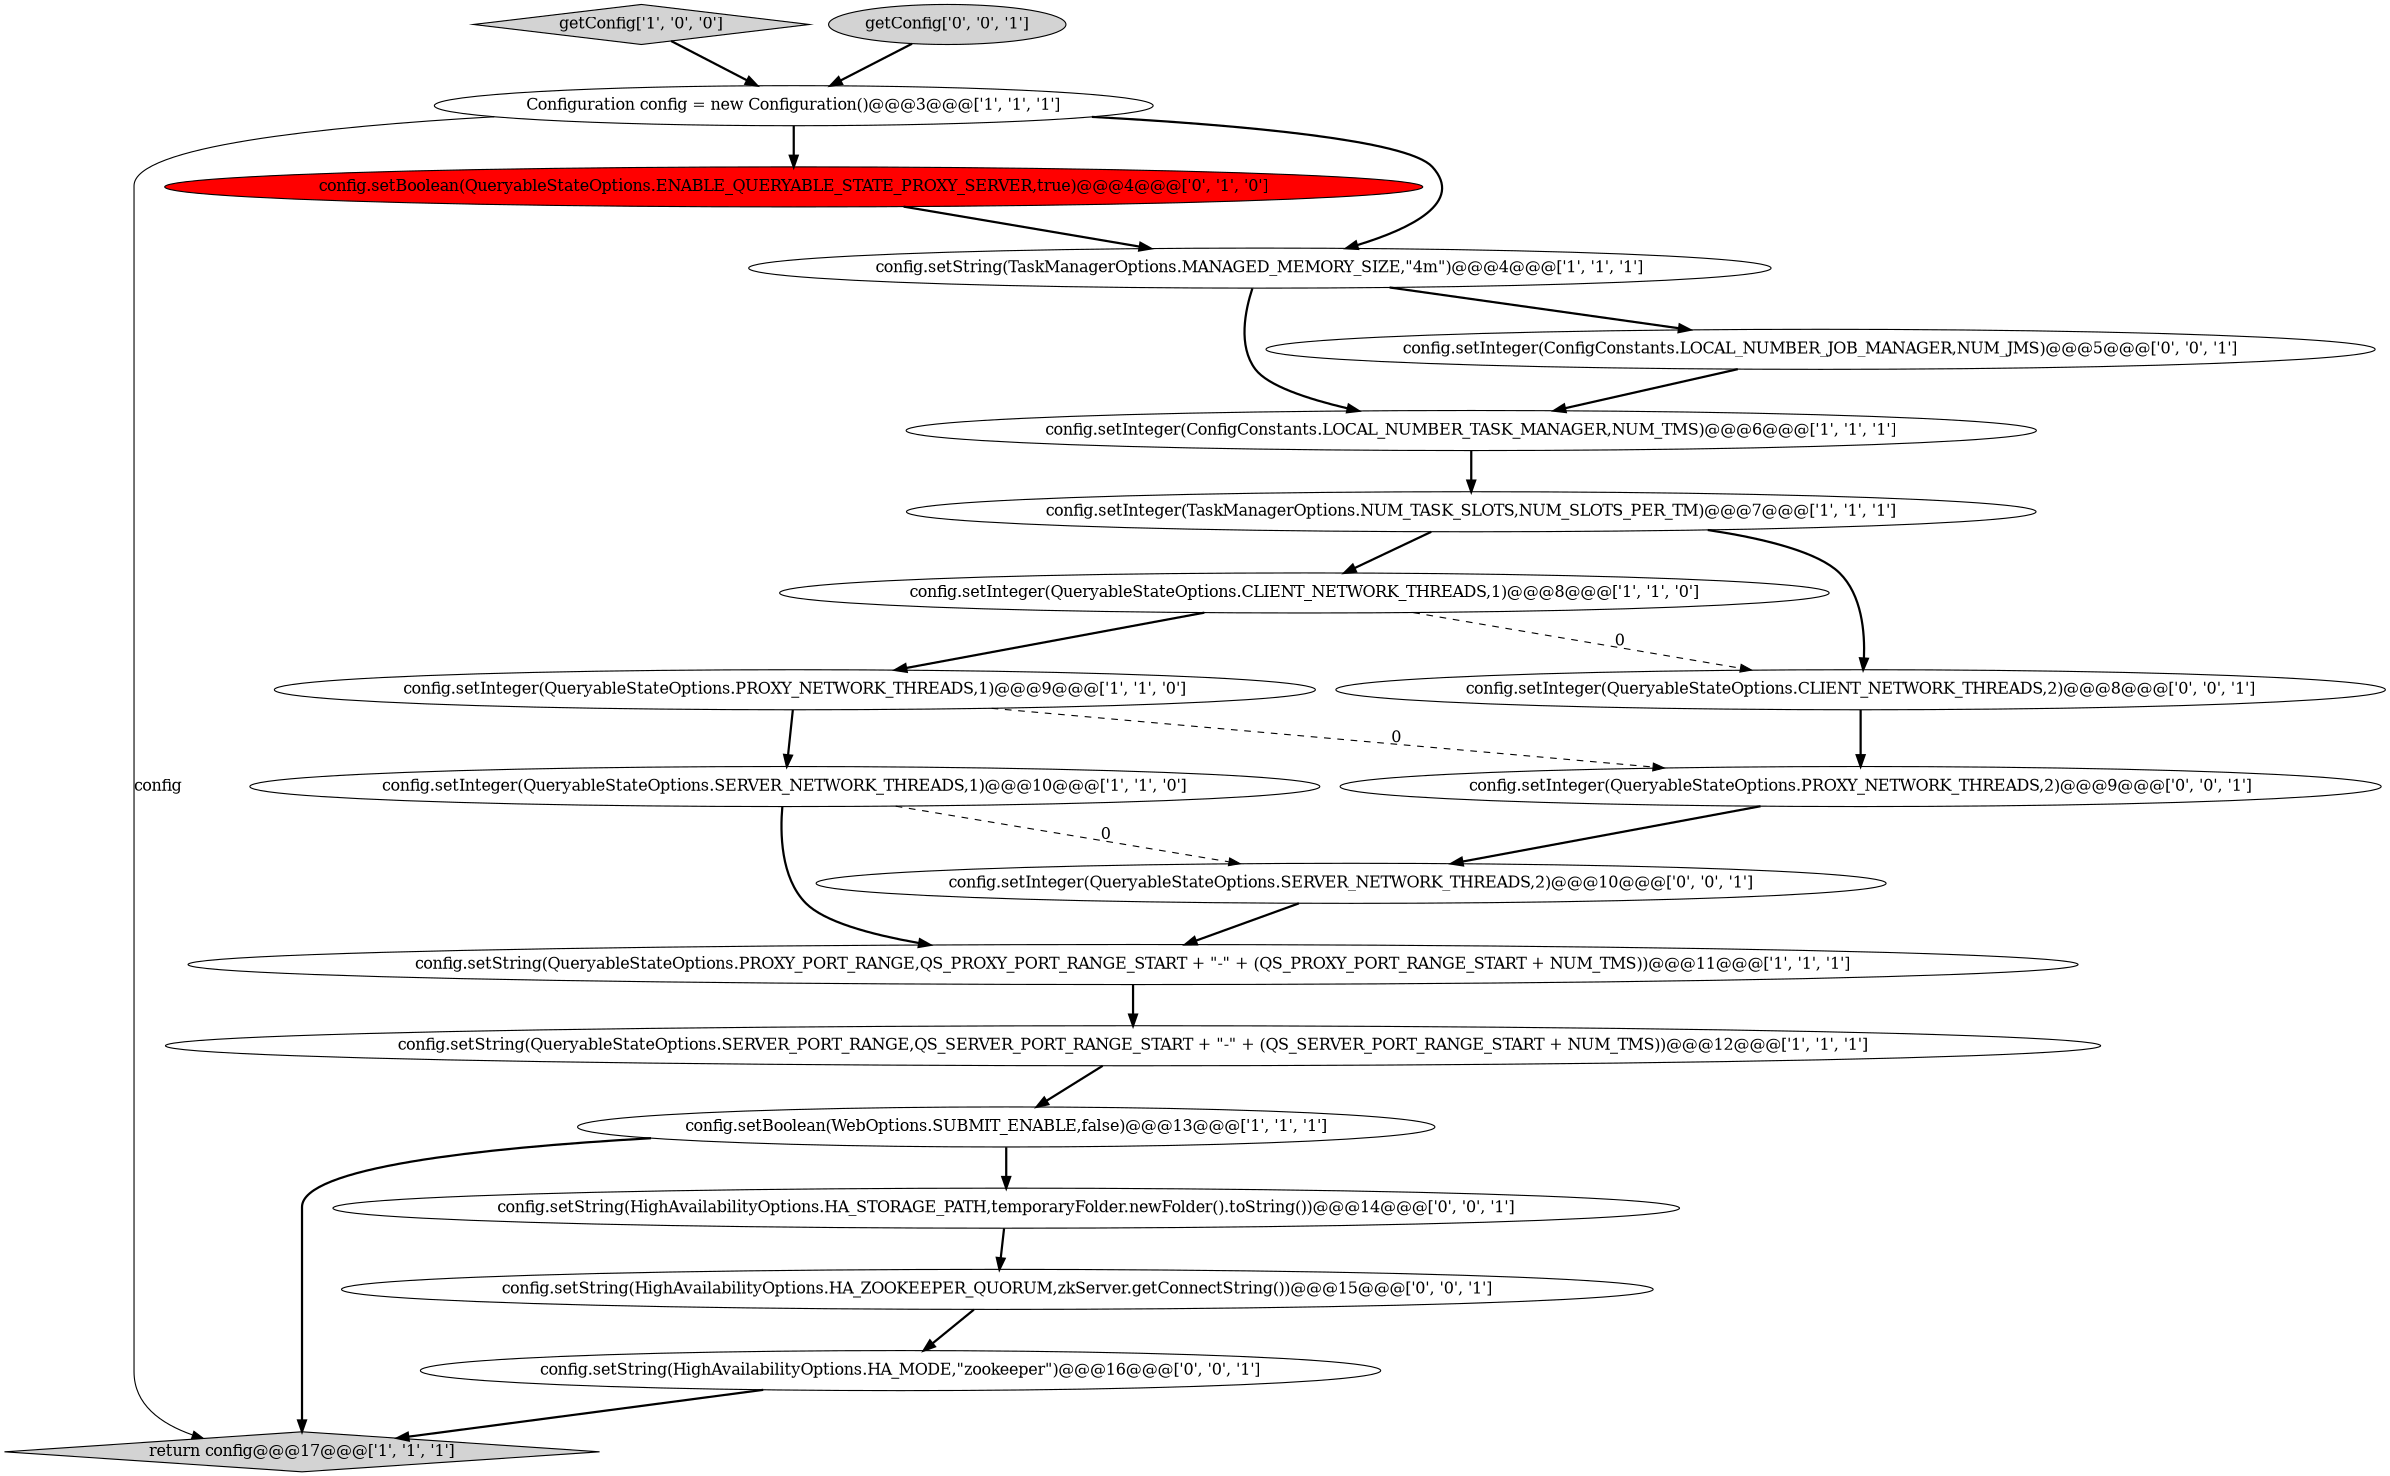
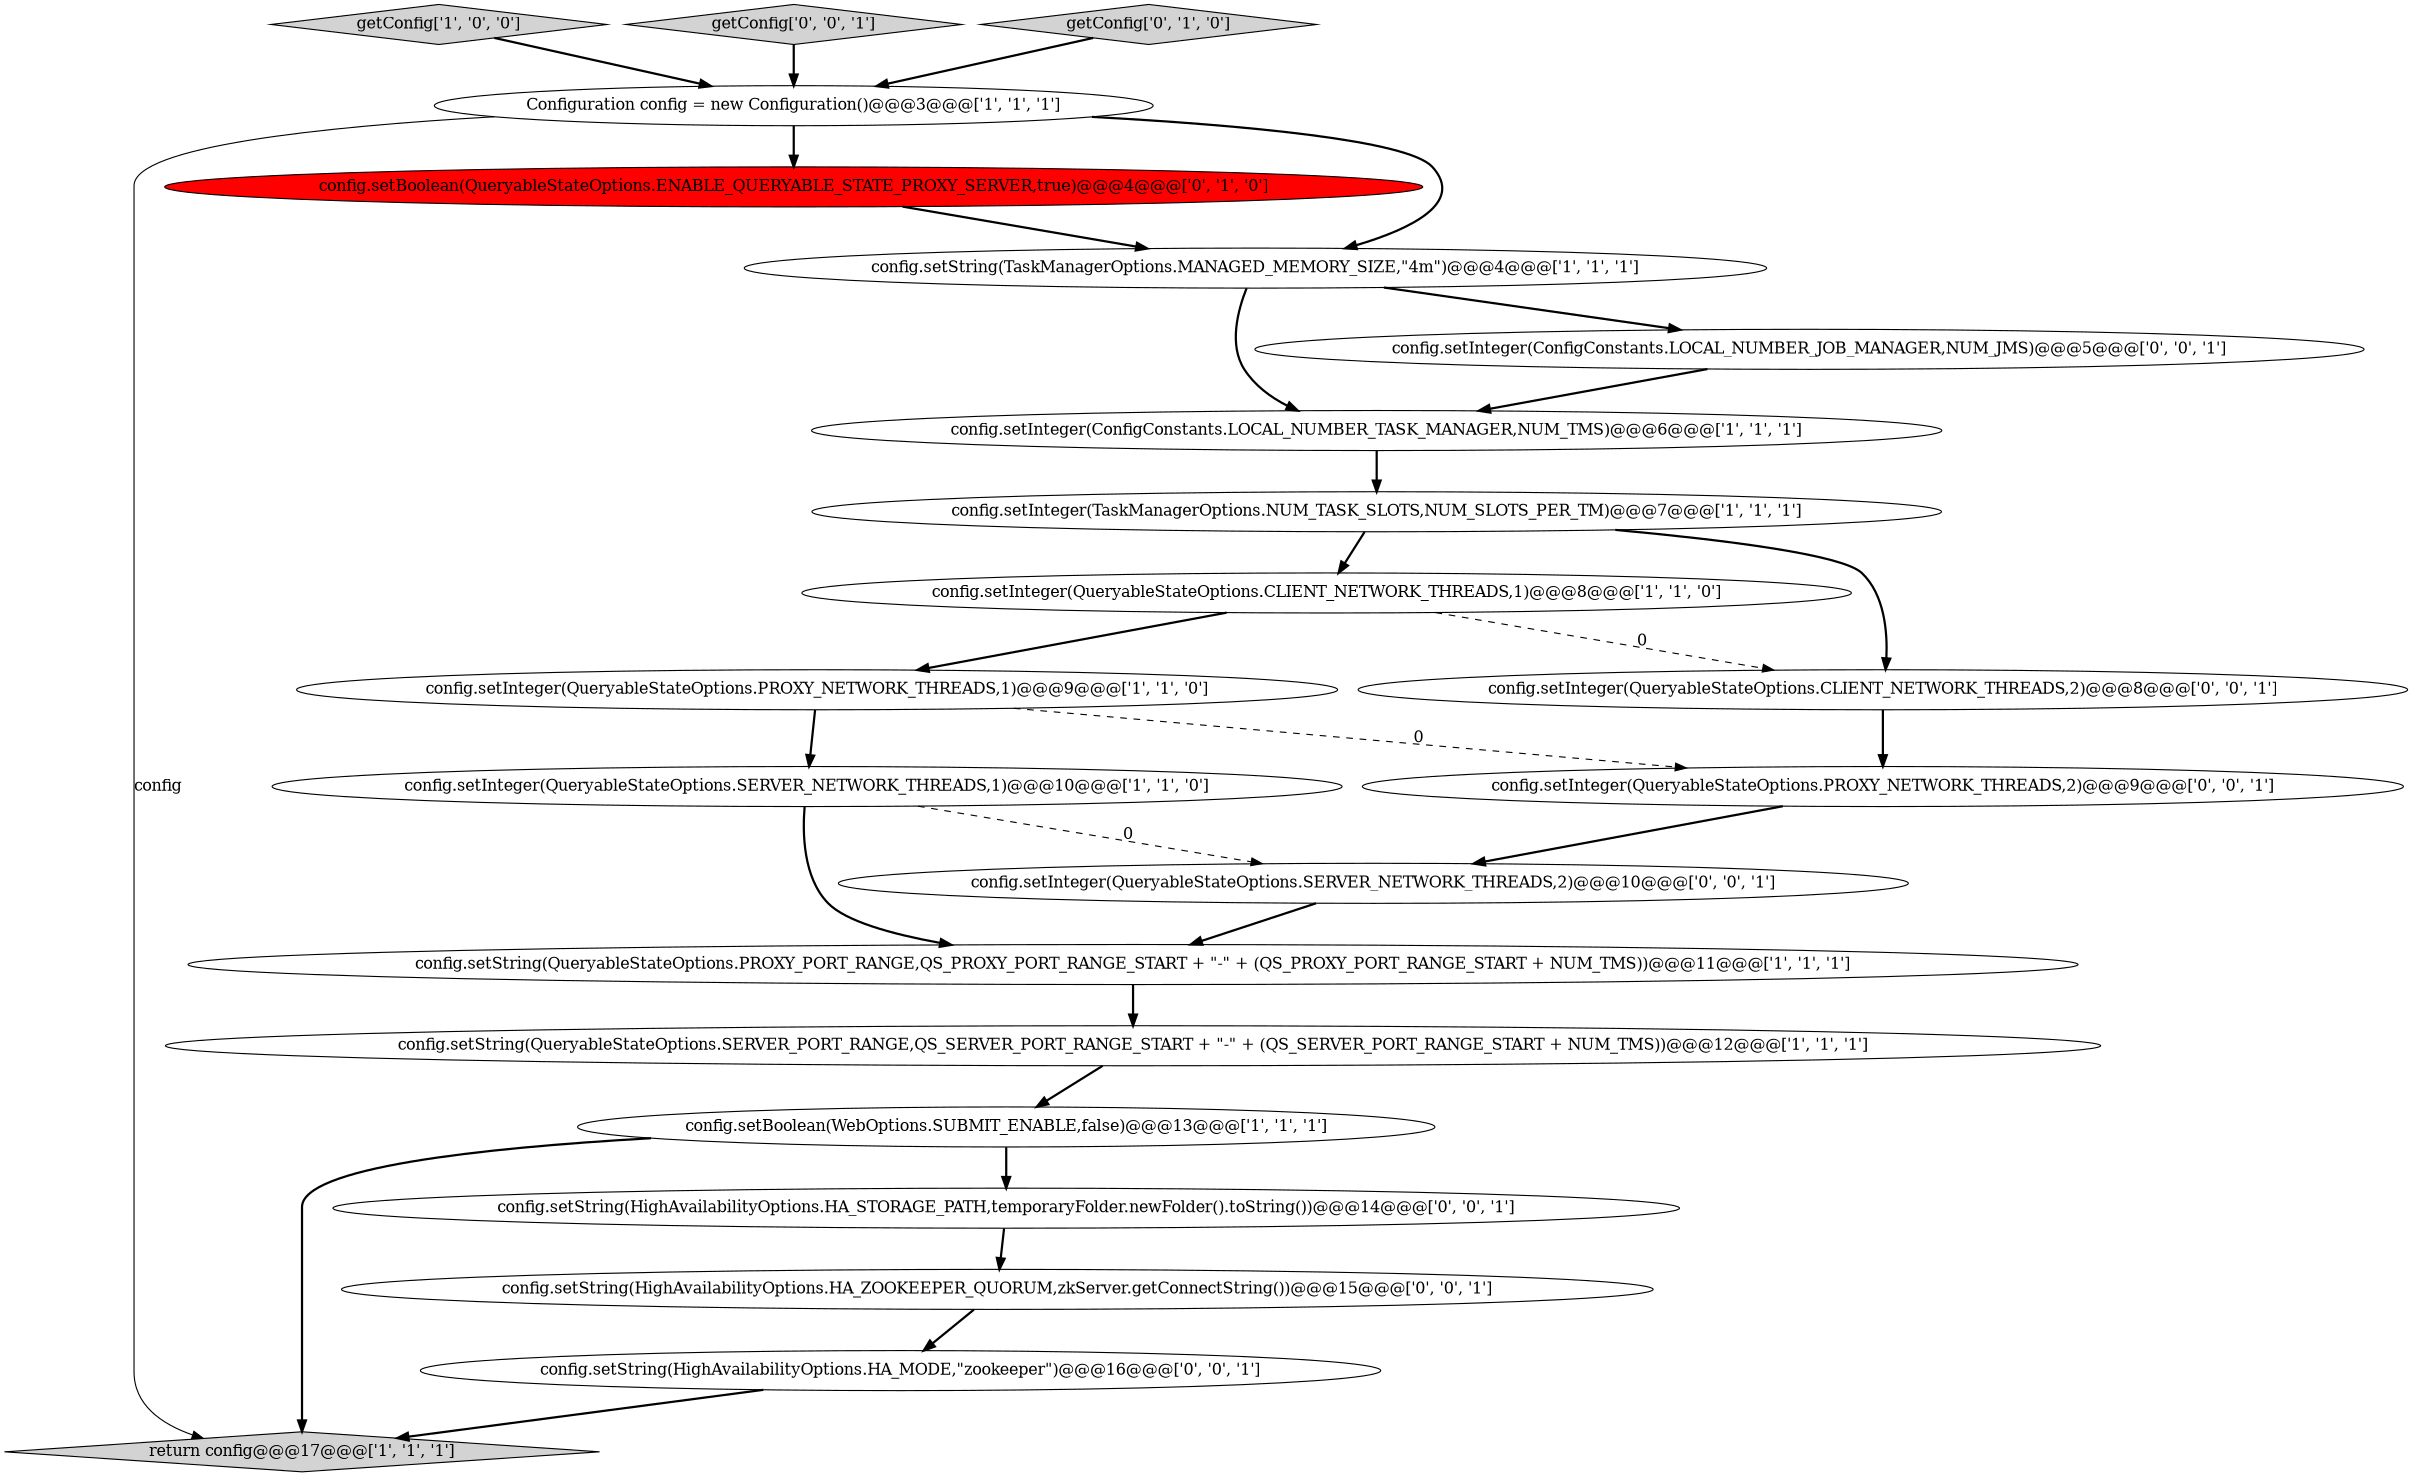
node "getConfig['0', '0', '1']": shape ellipse -> diamond
node "getConfig['0', '1', '0']": added
